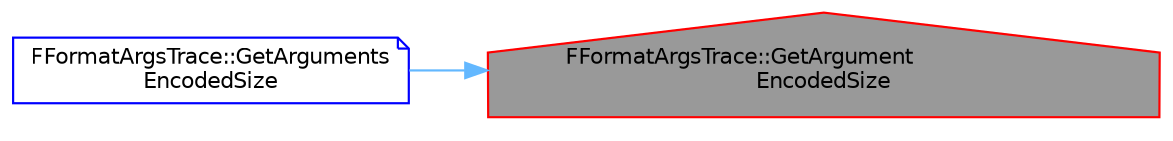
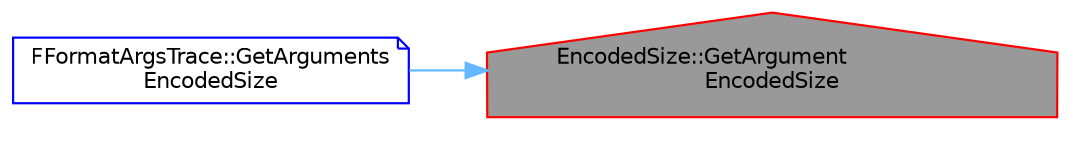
node "FFormatArgsTrace::GetArgument EncodedSize": label "FFormatArgsTrace::GetArgument EncodedSize" -> "EncodedSize::GetArgument EncodedSize"
